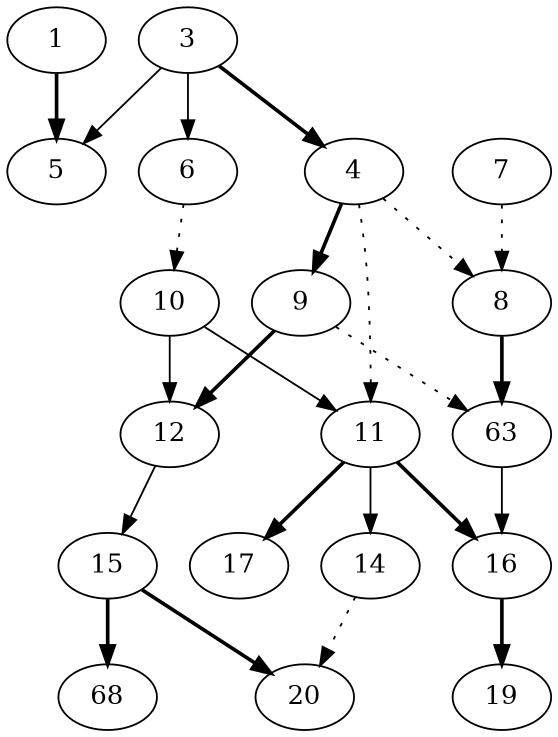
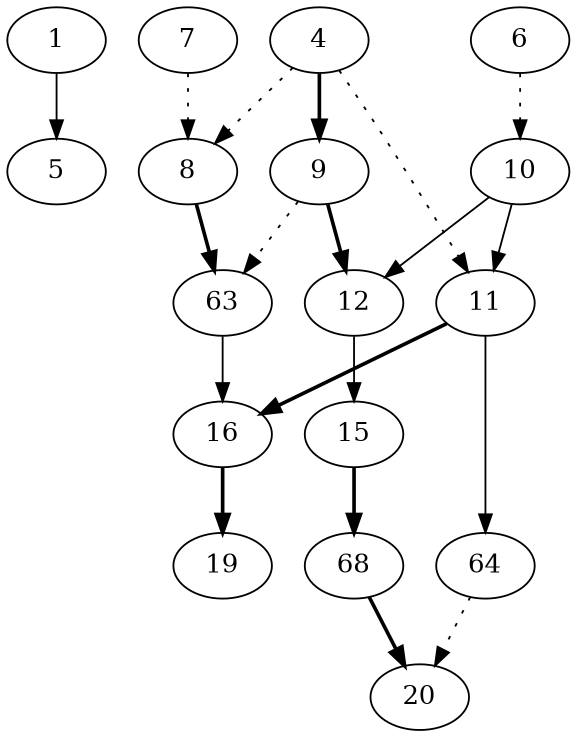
node "3": removed
edge "1" -> "5": style bold -> solid
node "17": removed
node "14": label "14" -> "64"
edge "15" -> "20": now "68" -> "20"
